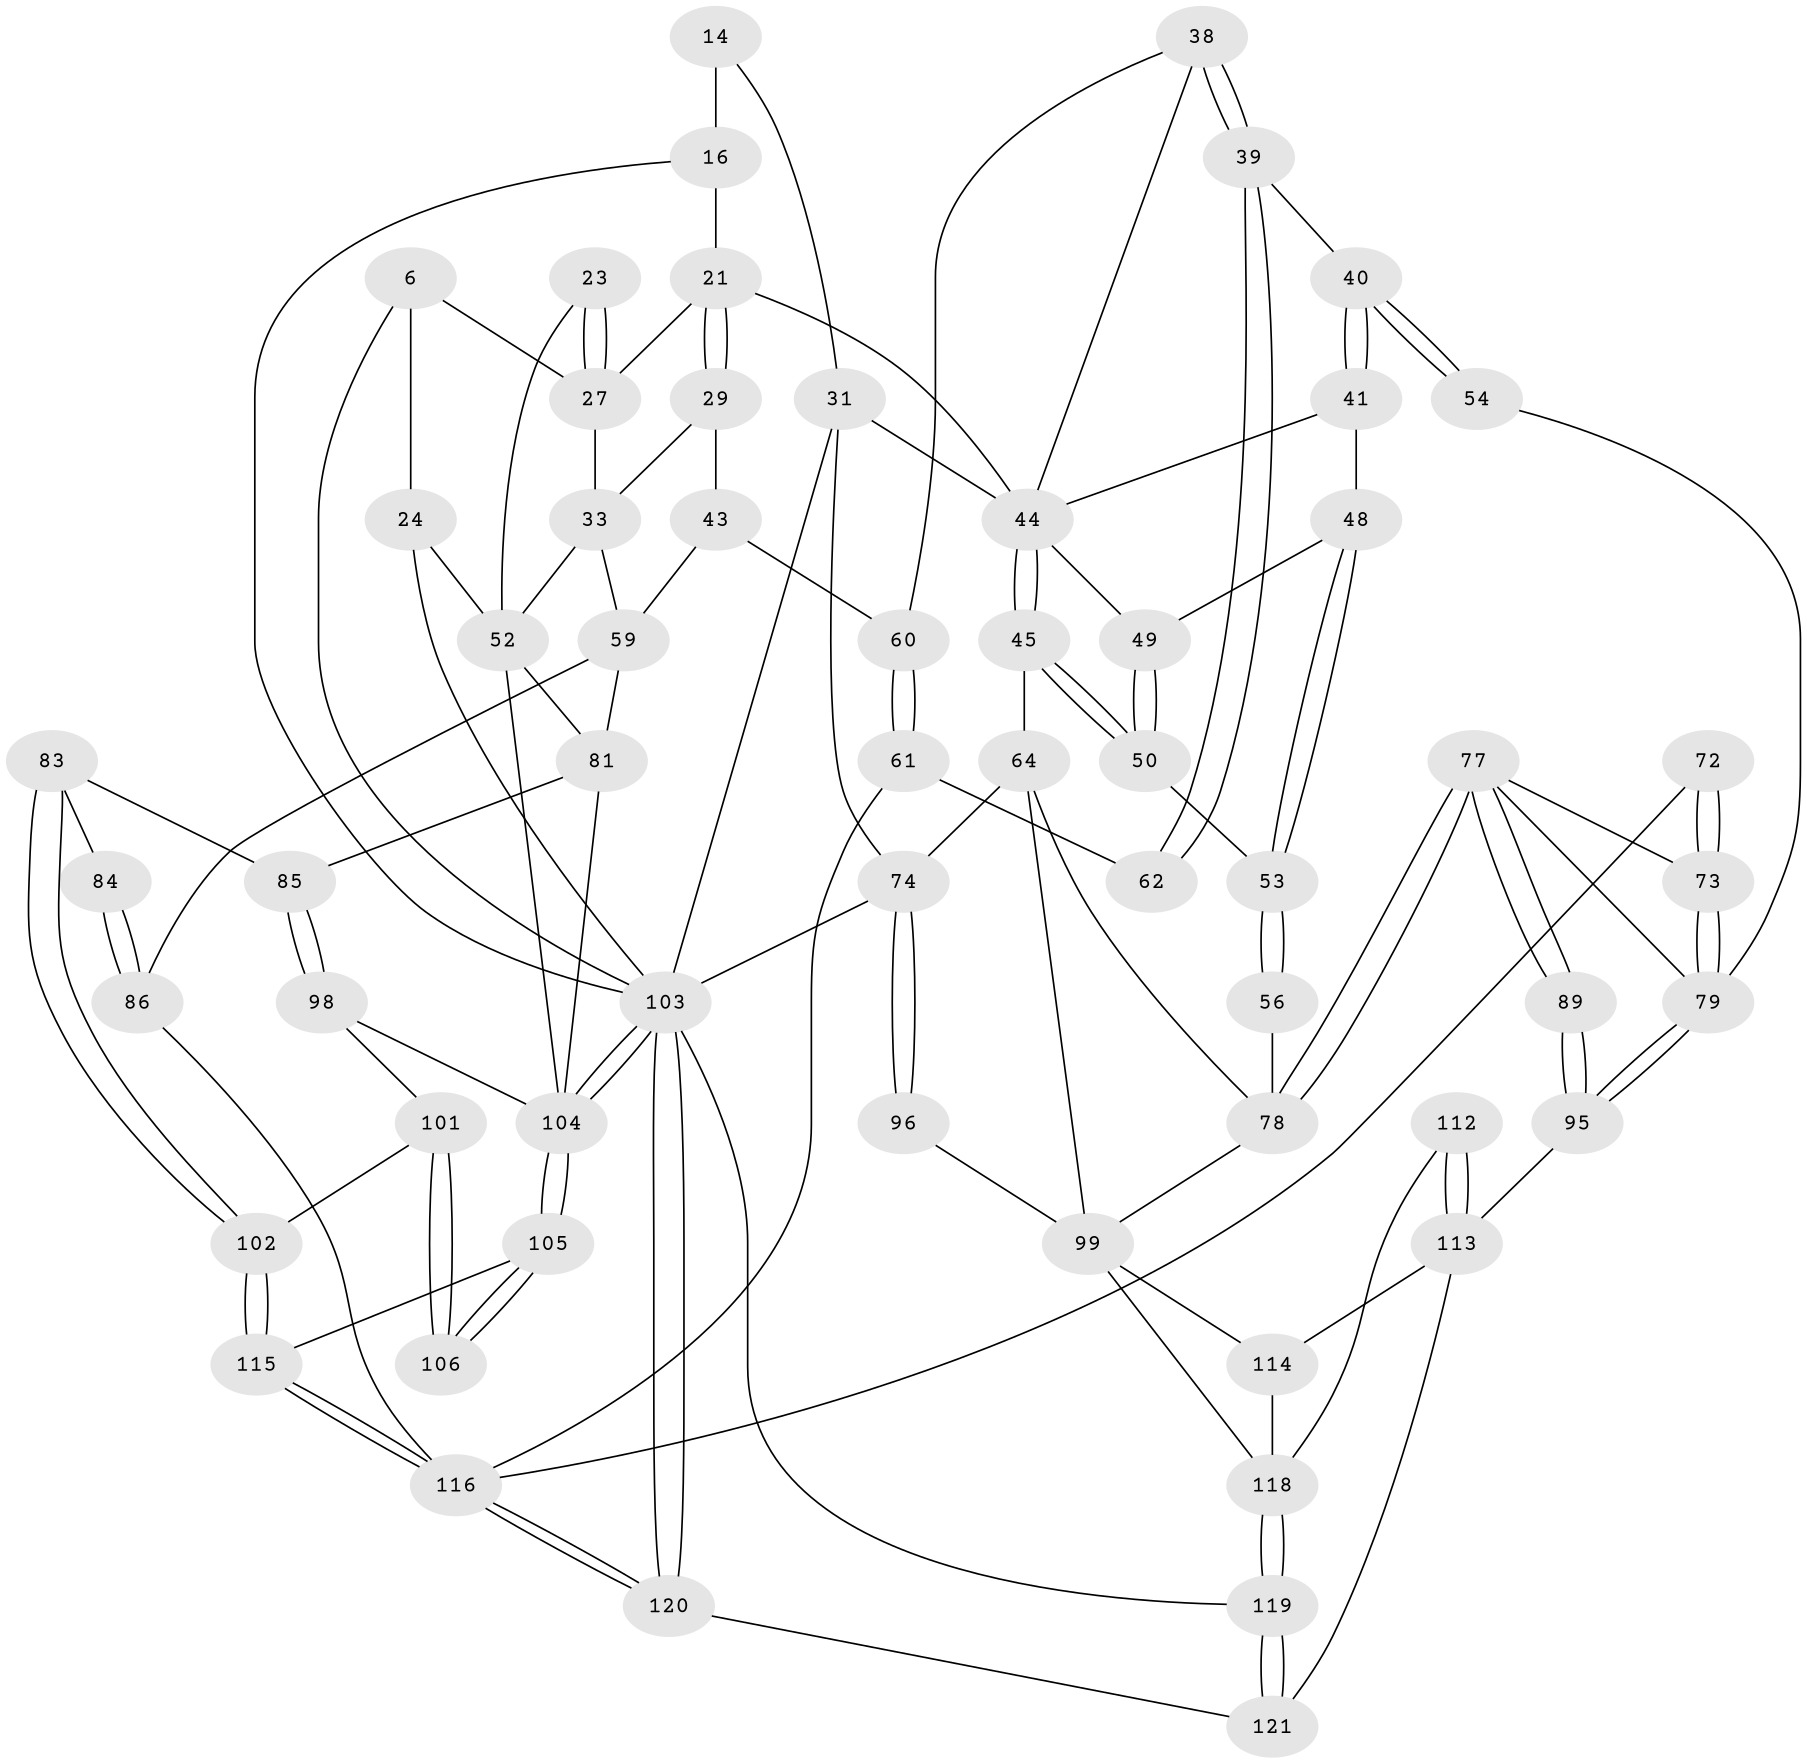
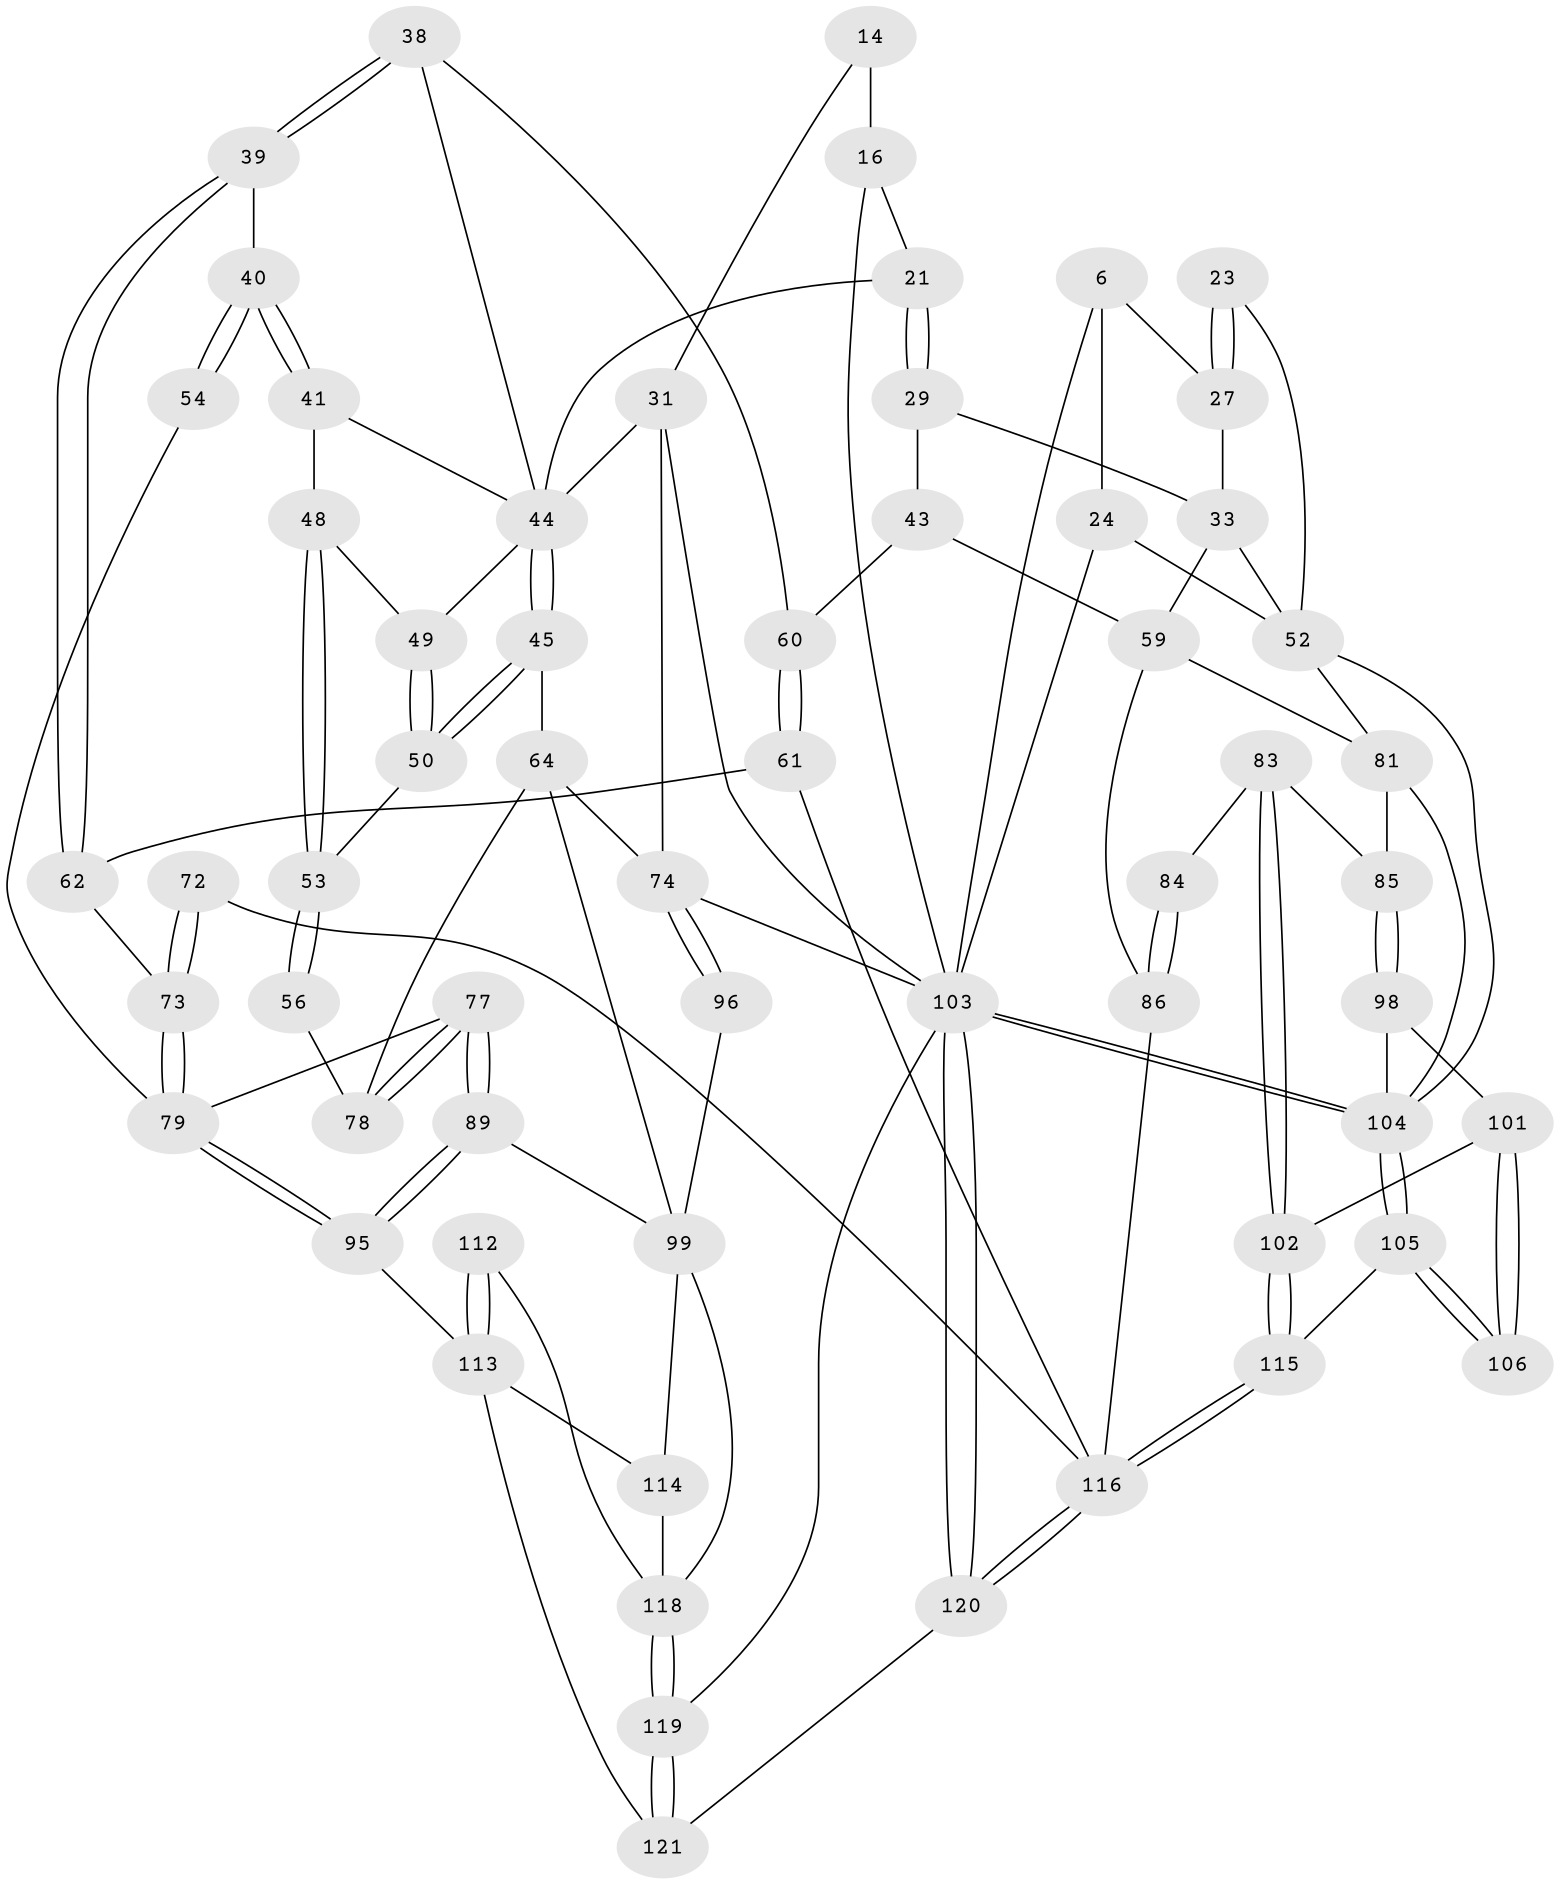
edge "21" -- "27": removed
edge "77" -- "73": now "62" -- "73"
edge "78" -- "99": now "89" -- "99"
